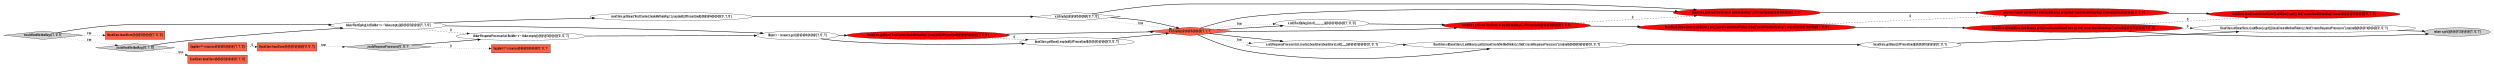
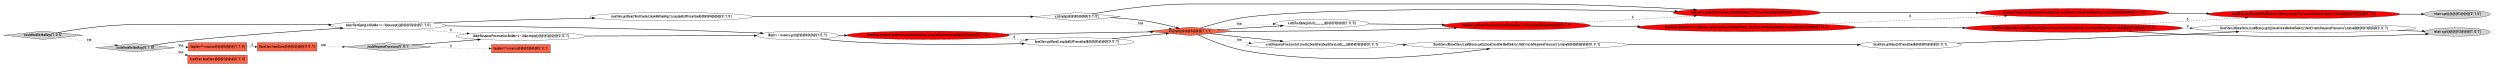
node "return v.get()@@@11@@@['0', '1', '0']": added
node "BeanStore beanStore@@@2@@@['1', '0', '0']": removed
edge "createHookMethodArgs['0', '1', '0']" -> "Supplier<?> resource@@@2@@@['1', '1', '0']": added, label "true"
